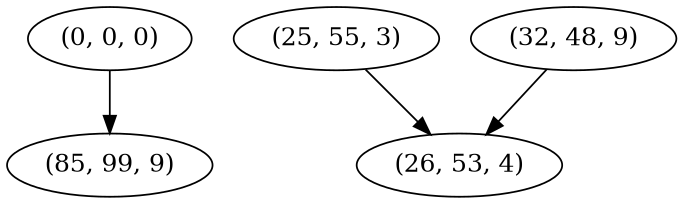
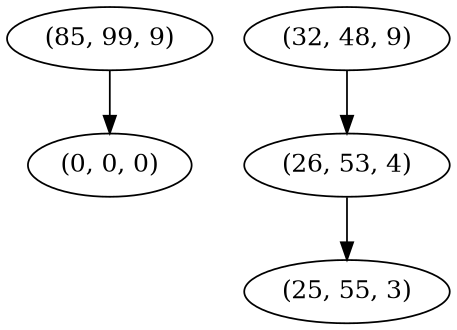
edge "(0, 0, 0)" -> "(85, 99, 9)": reversed
edge "(25, 55, 3)" -> "(26, 53, 4)": reversed
